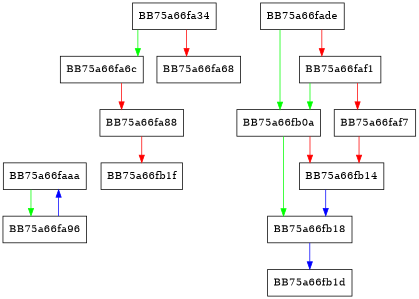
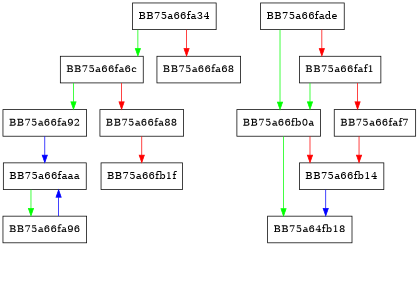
node "BB75a66fa92": added
node "BB75a66fb18": label "BB75a66fb18" -> "BB75a64fb18"
node "BB75a66fb1d": removed
